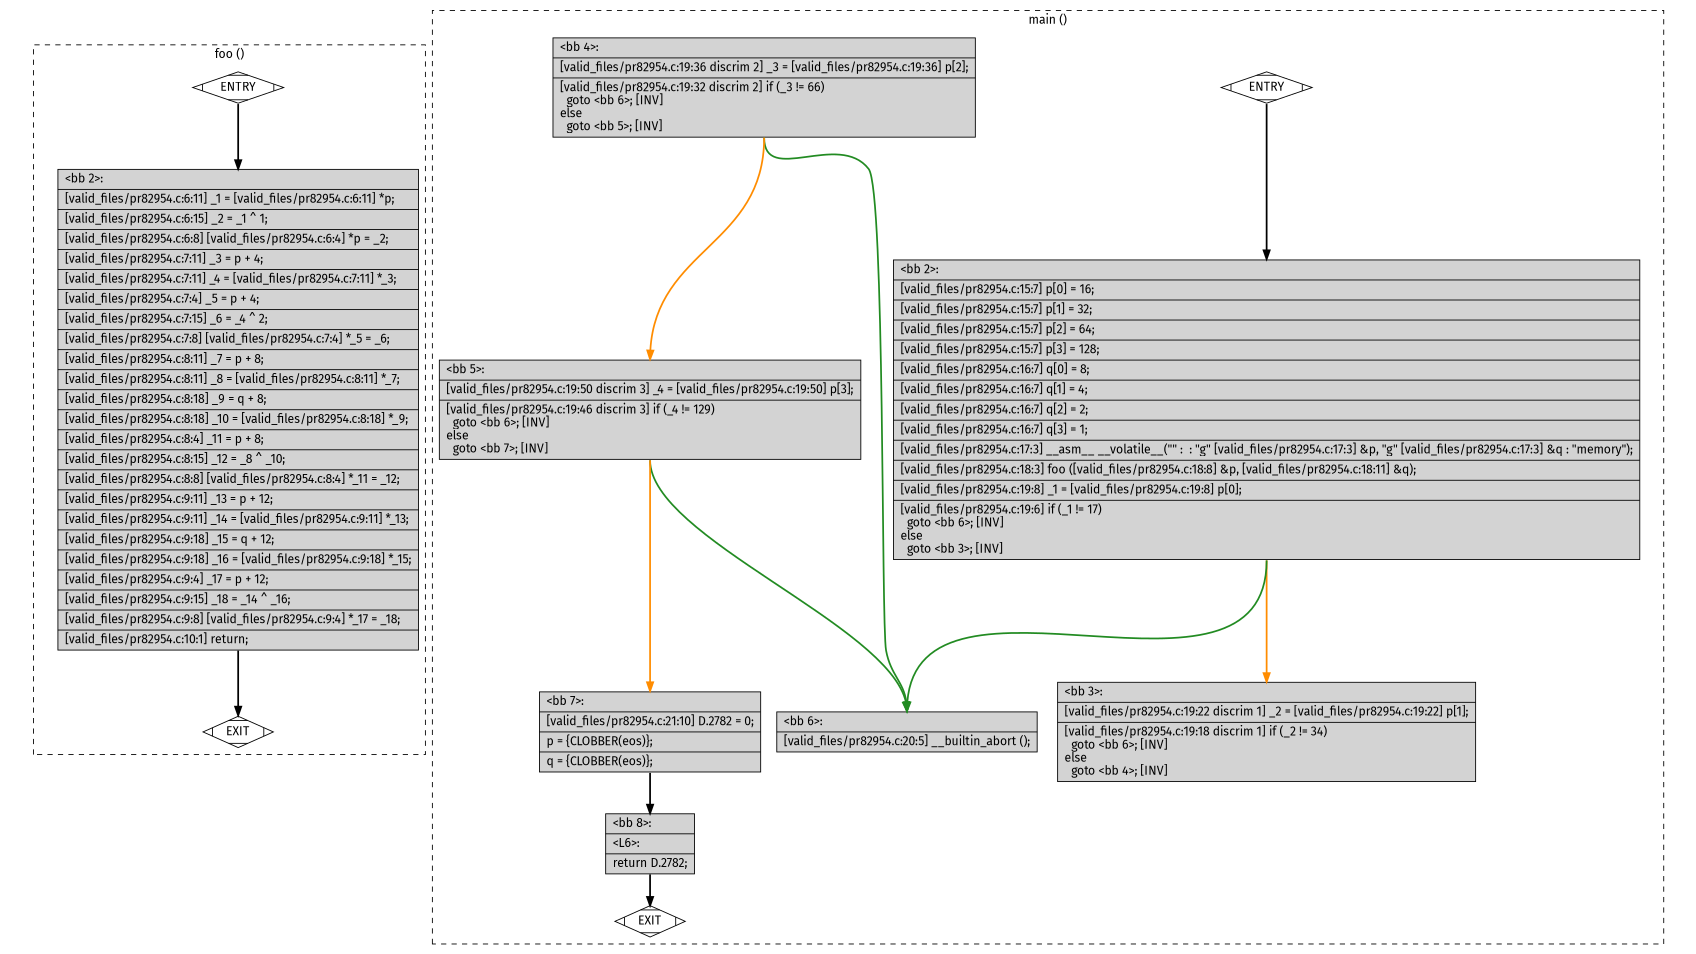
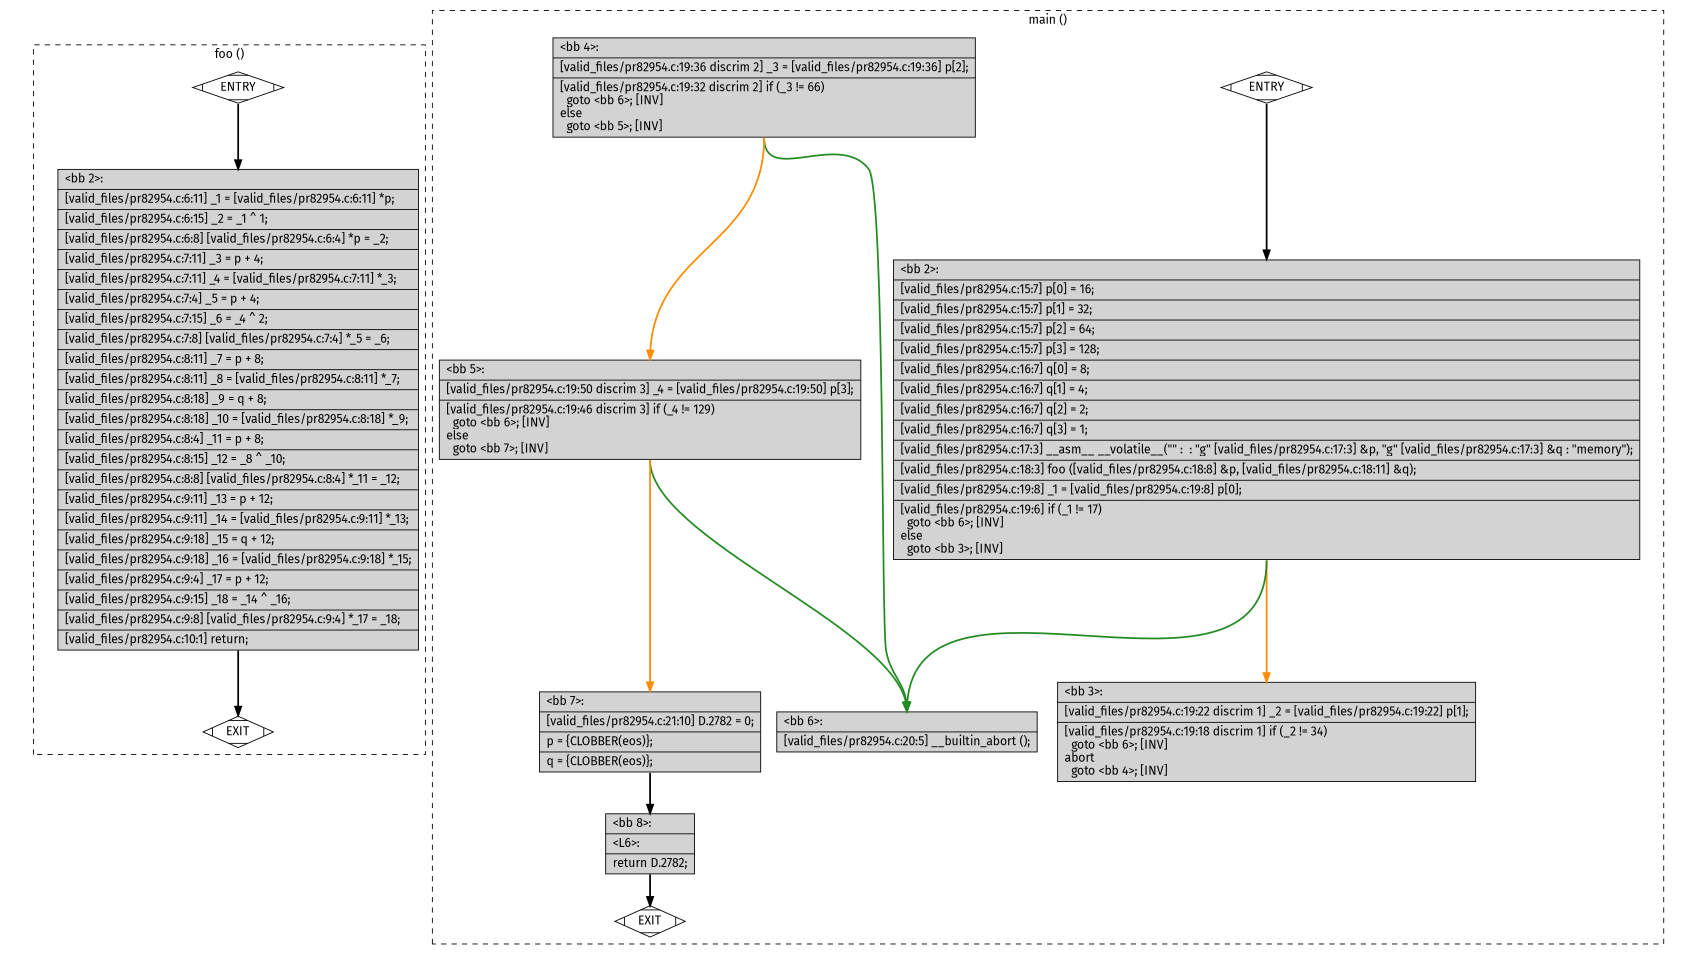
node "<bb 3>:": text "else" -> "abort"
